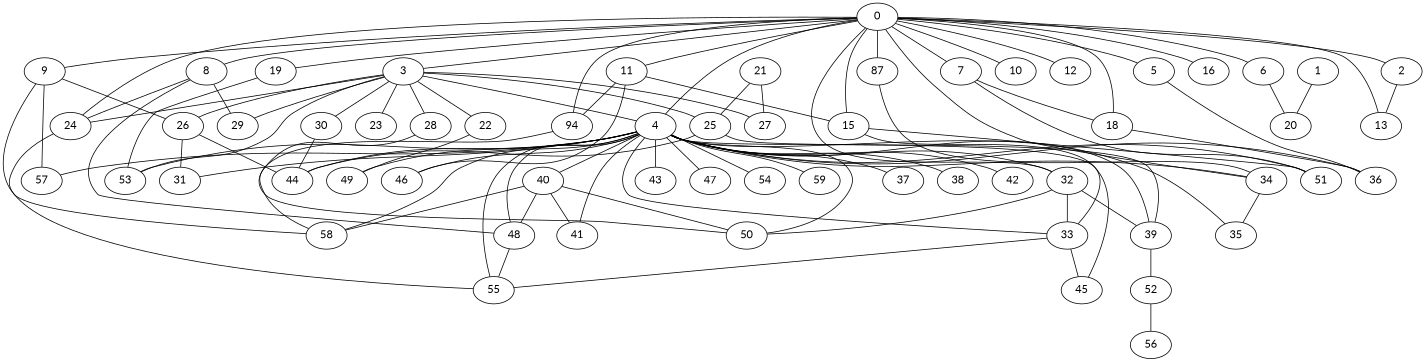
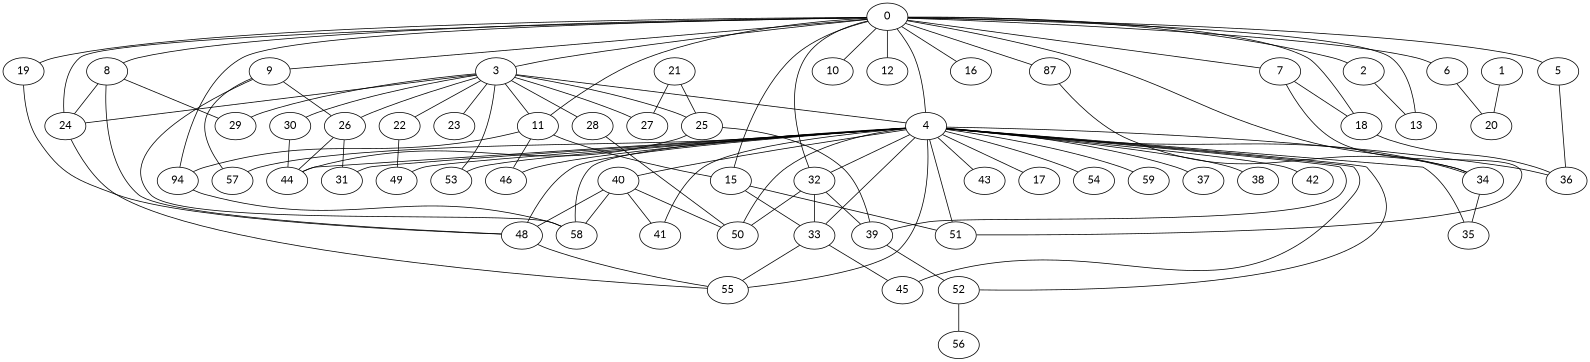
edge "3" -- "11": added
edge "19" -- "53": now "19" -- "48"
node "47": label "47" -> "17"
edge "4" -- "52": added
